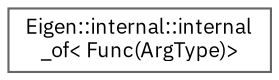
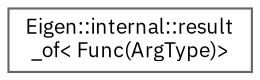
node "Eigen::internal::internal _of< Func(ArgType)>": label "Eigen::internal::internal _of< Func(ArgType)>" -> "Eigen::internal::result _of< Func(ArgType)>"
